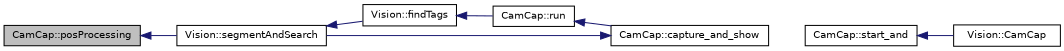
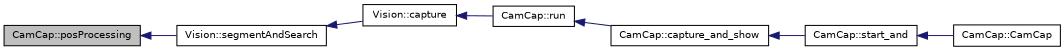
node "Vision::findTags": label "Vision::findTags" -> "Vision::capture"
edge "Vision::segmentAndSearch" -> "CamCap::capture_and_show": now "CamCap::start_and" -> "CamCap::capture_and_show"
node "Vision::CamCap": label "Vision::CamCap" -> "CamCap::CamCap"
